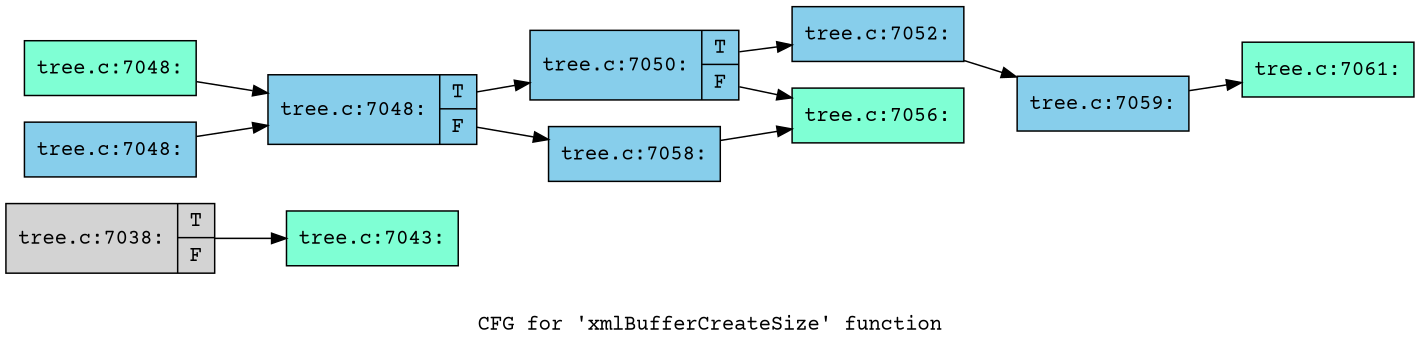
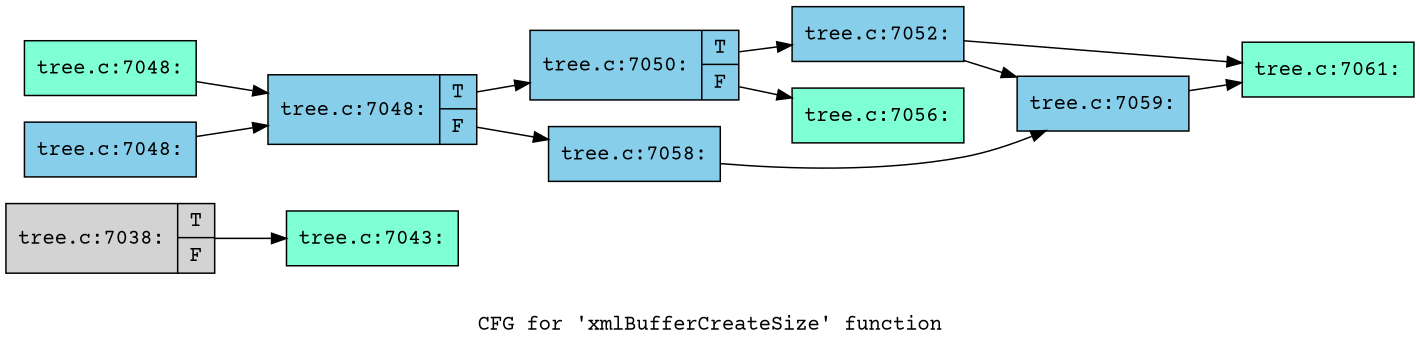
edge "tree.c:7052:" -> "tree.c:7061:": added
edge "tree.c:7058:" -> "tree.c:7056:": now "tree.c:7058:" -> "tree.c:7059:"
